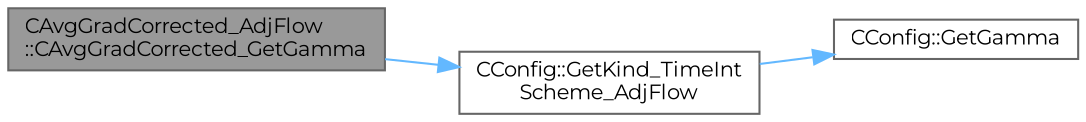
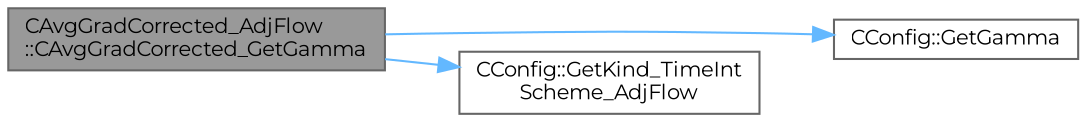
edge "CConfig::GetKind_TimeInt Scheme_AdjFlow" -> "CConfig::GetGamma": now "CAvgGradCorrected_AdjFlow ::CAvgGradCorrected_GetGamma" -> "CConfig::GetGamma"
